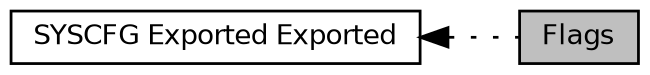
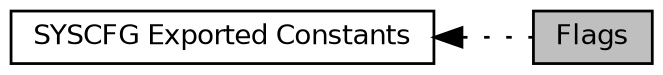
node "SYSCFG Exported Exported": label "SYSCFG Exported Exported" -> "SYSCFG Exported Constants"
